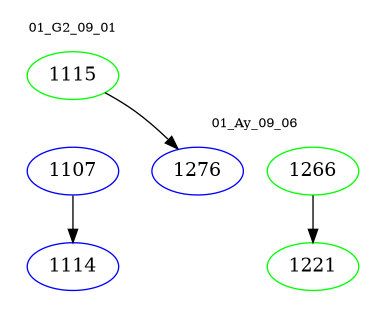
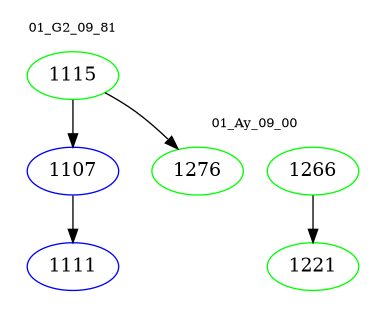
cluster "01_G2_09_01": label "01_G2_09_01" -> "01_G2_09_81"
edge "1115" -> "1107": added
cluster "01_Ay_09_06": label "01_Ay_09_06" -> "01_Ay_09_00"
node "1276": color blue -> green
node "1114": label "1114" -> "1111"
